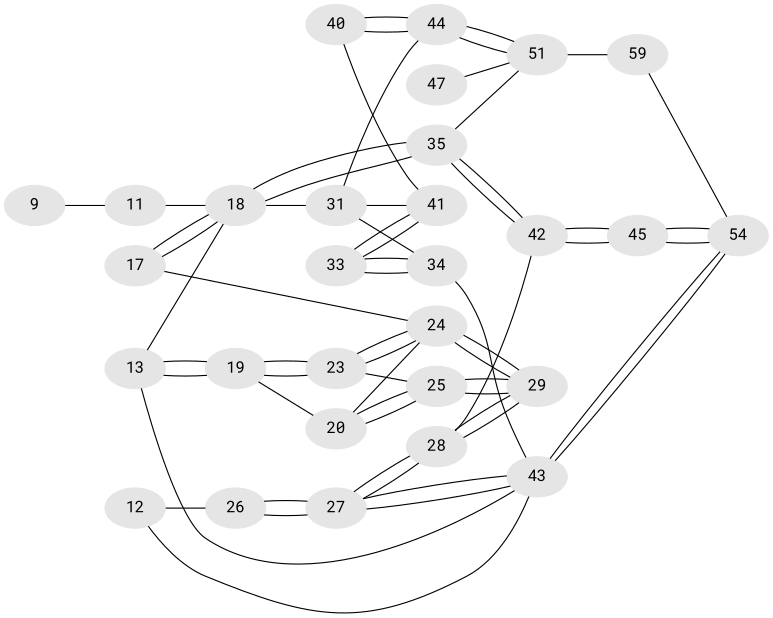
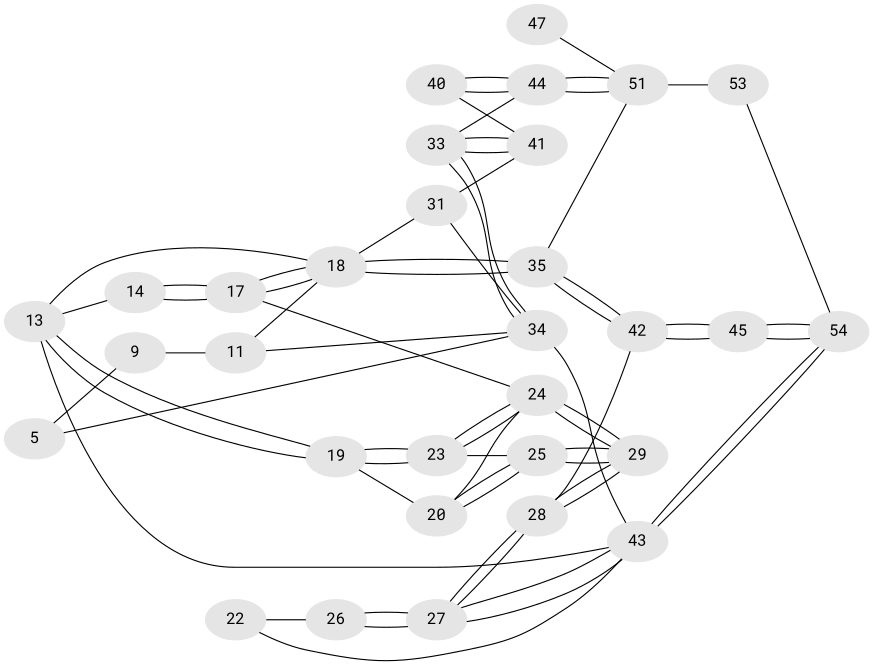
node "59": label "59" -> "53"
edge "44" -- "31": now "44" -- "33"
node "14": added
edge "34" -- "11": added
node "5": added
node "12": label "12" -> "22"
